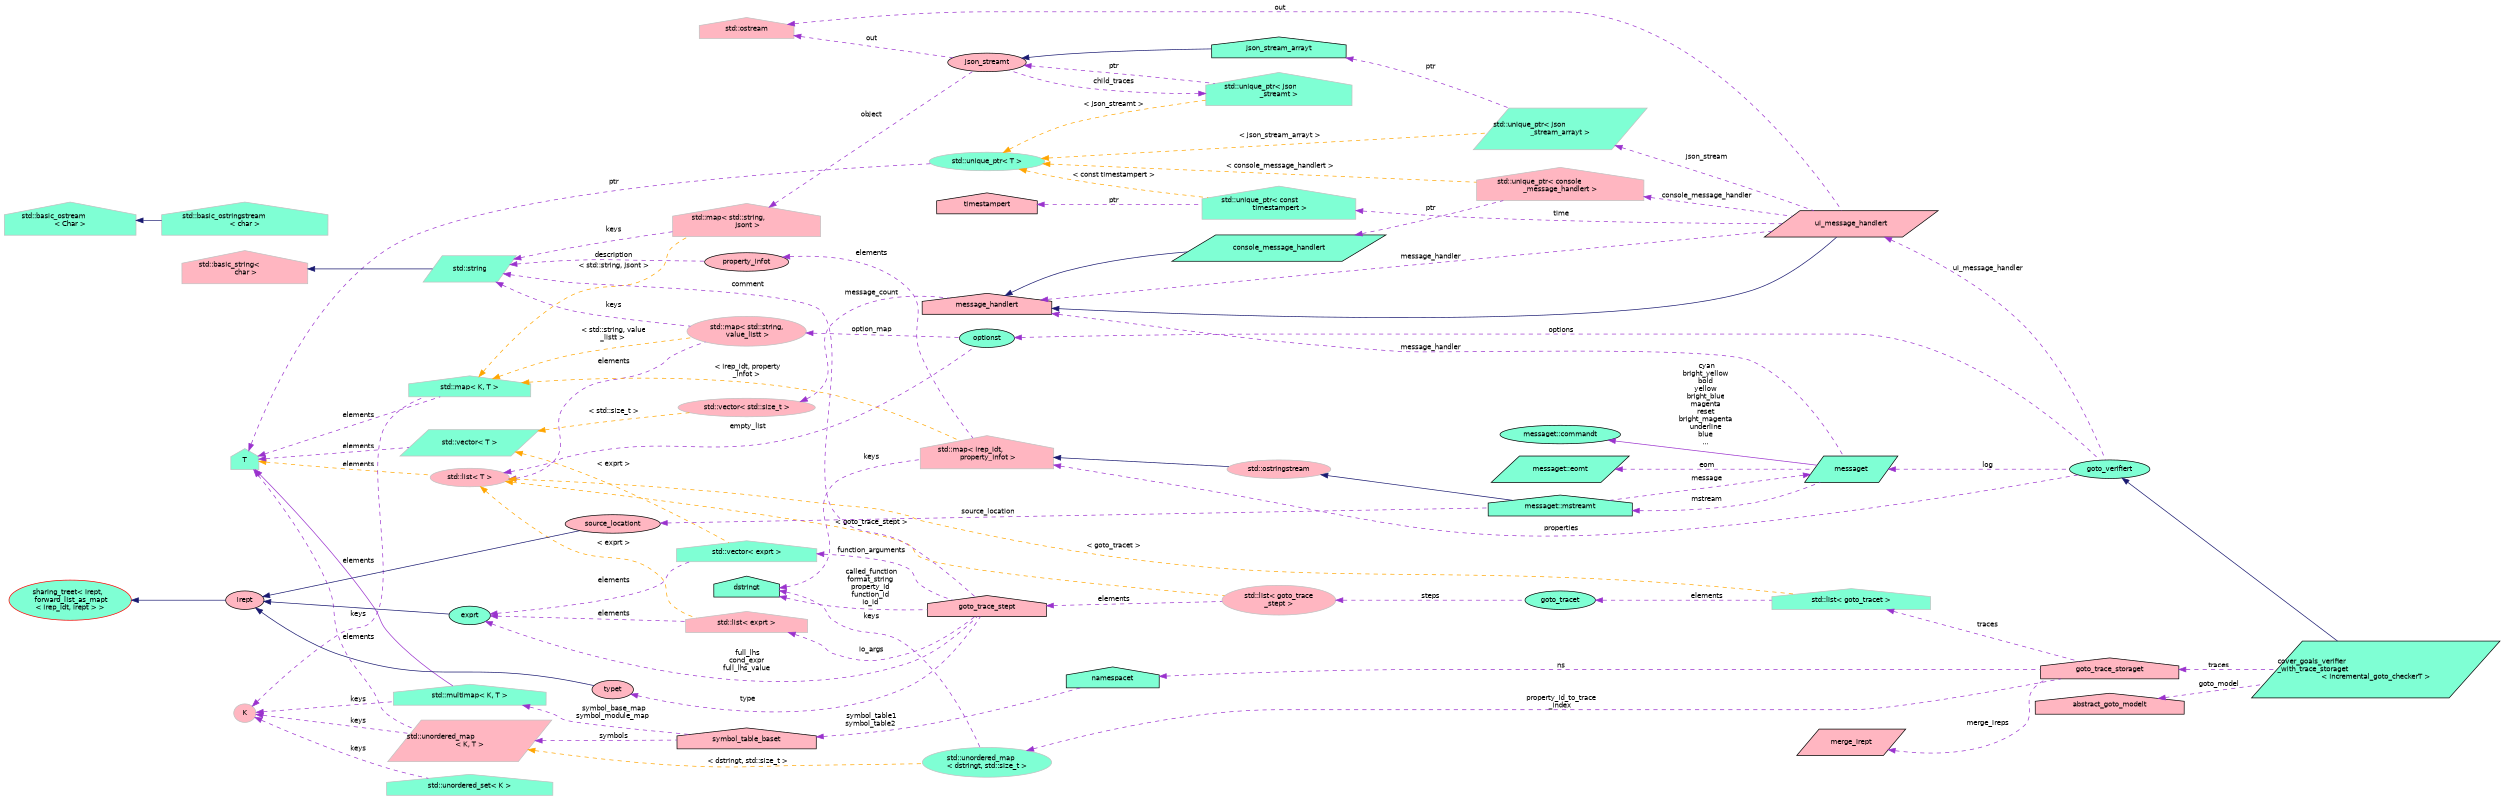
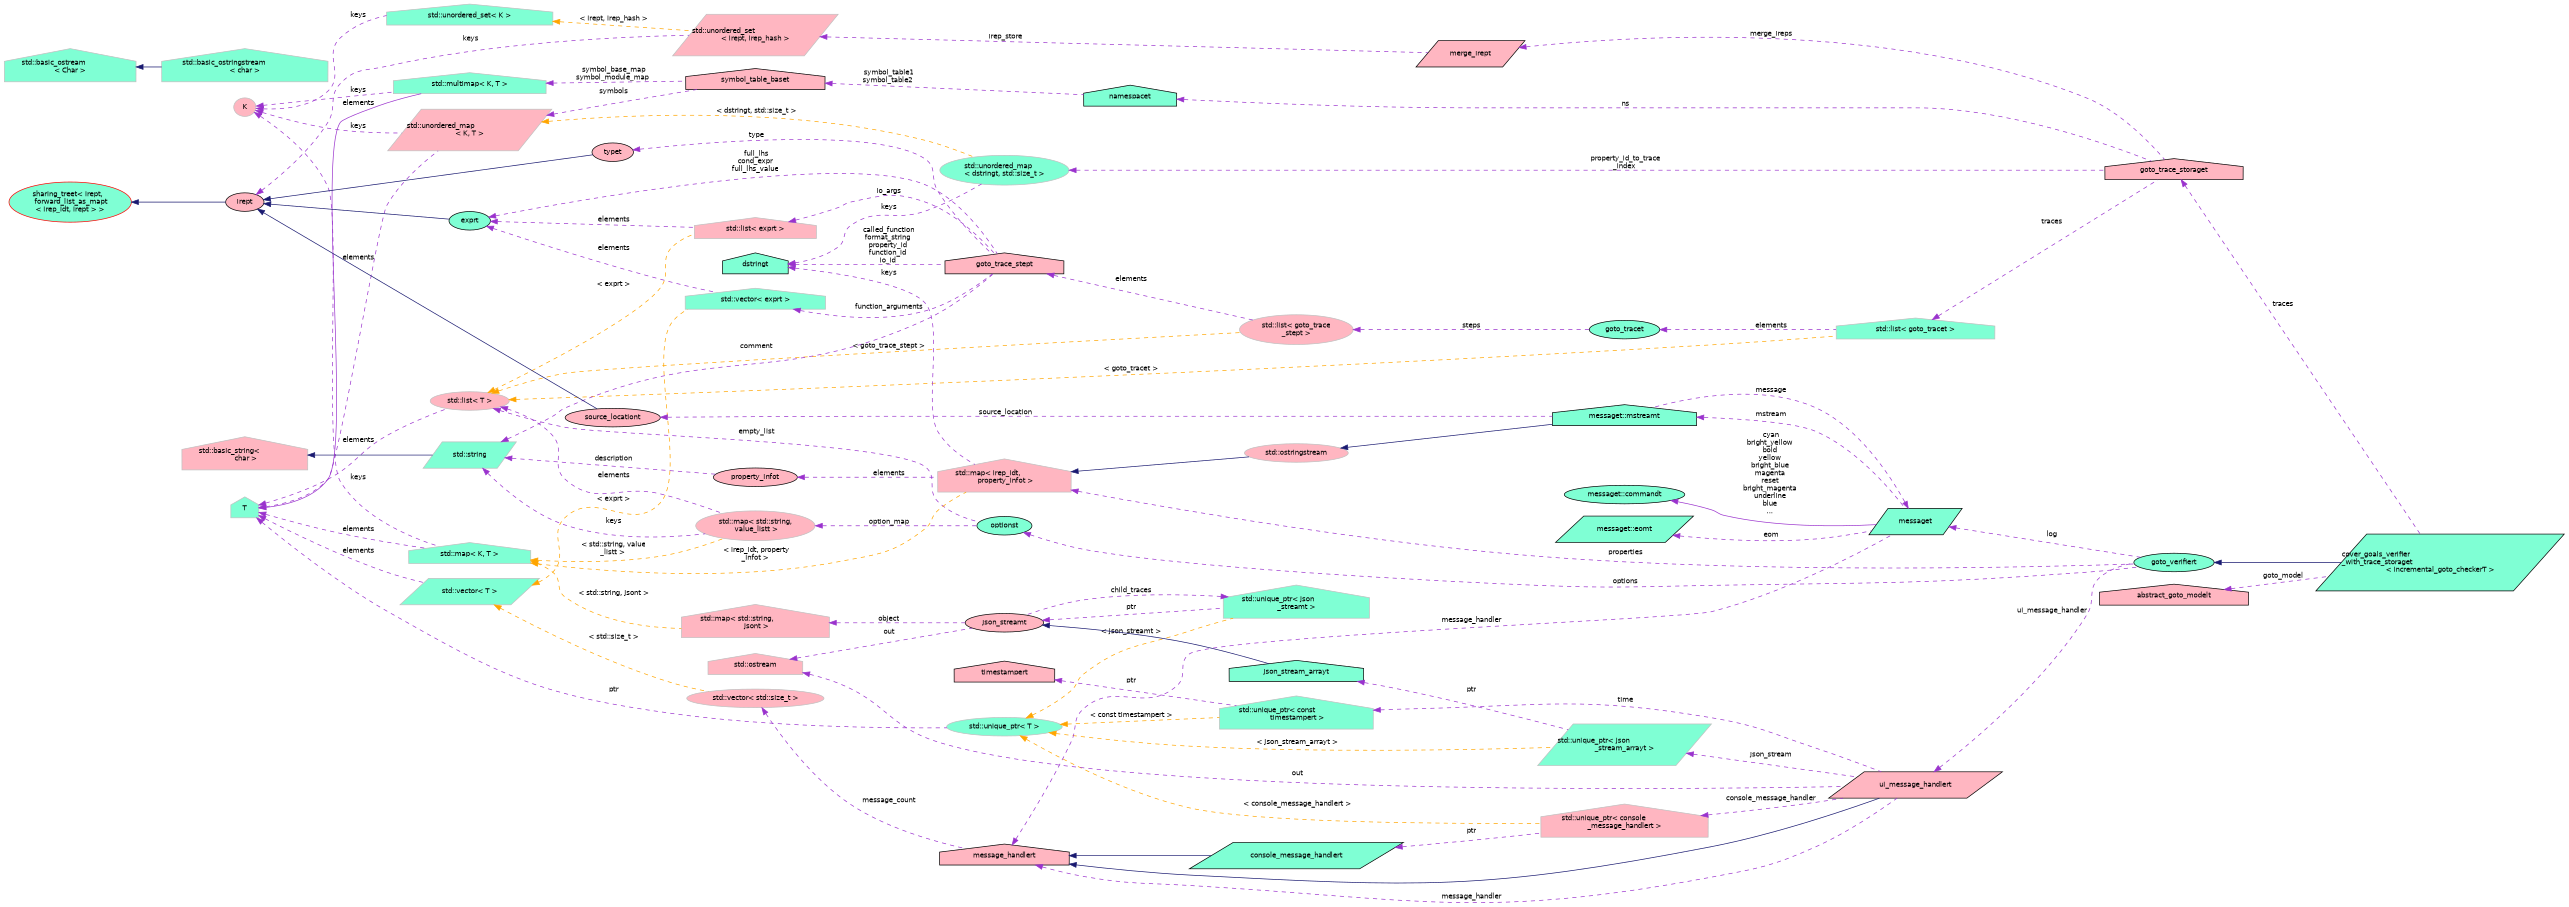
node "std::unordered_set < irept, irep_hash >": added
edge "std::map< std::string, jsont >" -> "std::string": removed, label "keys"
edge "std::list< T >" -> "T": color orange -> darkorchid3
